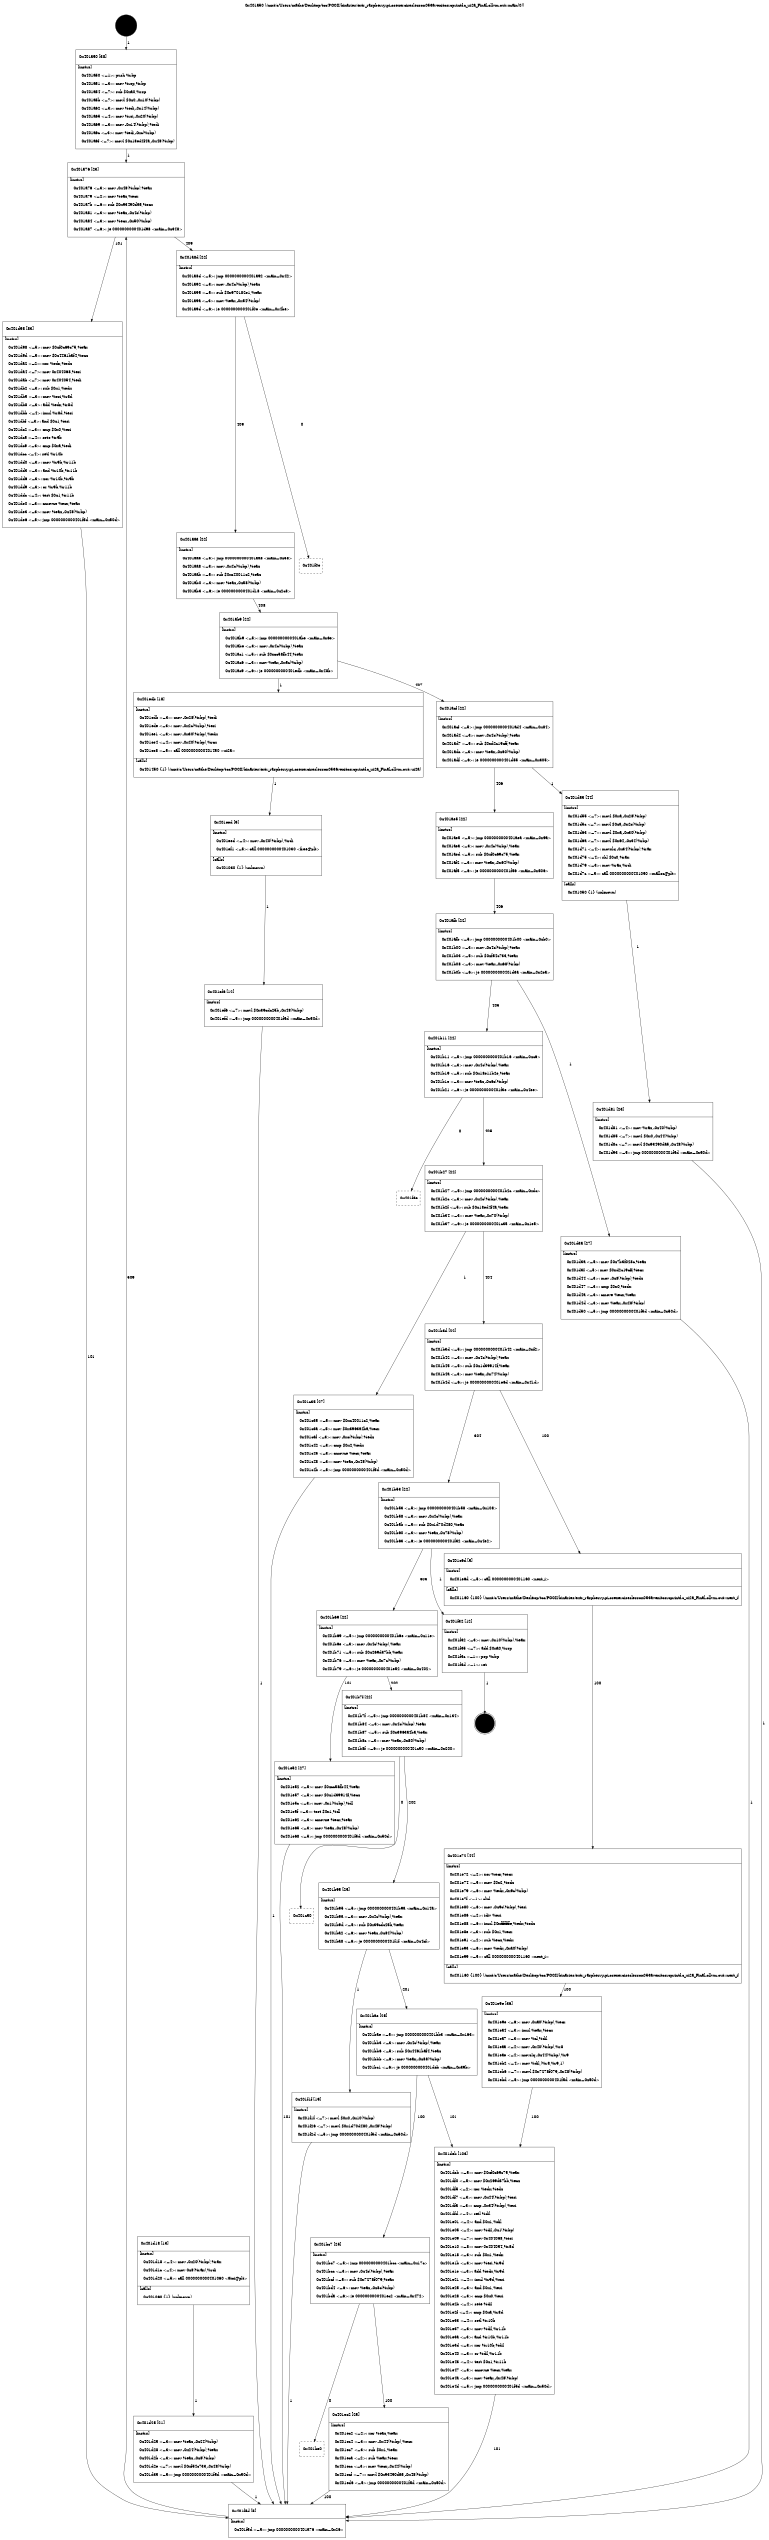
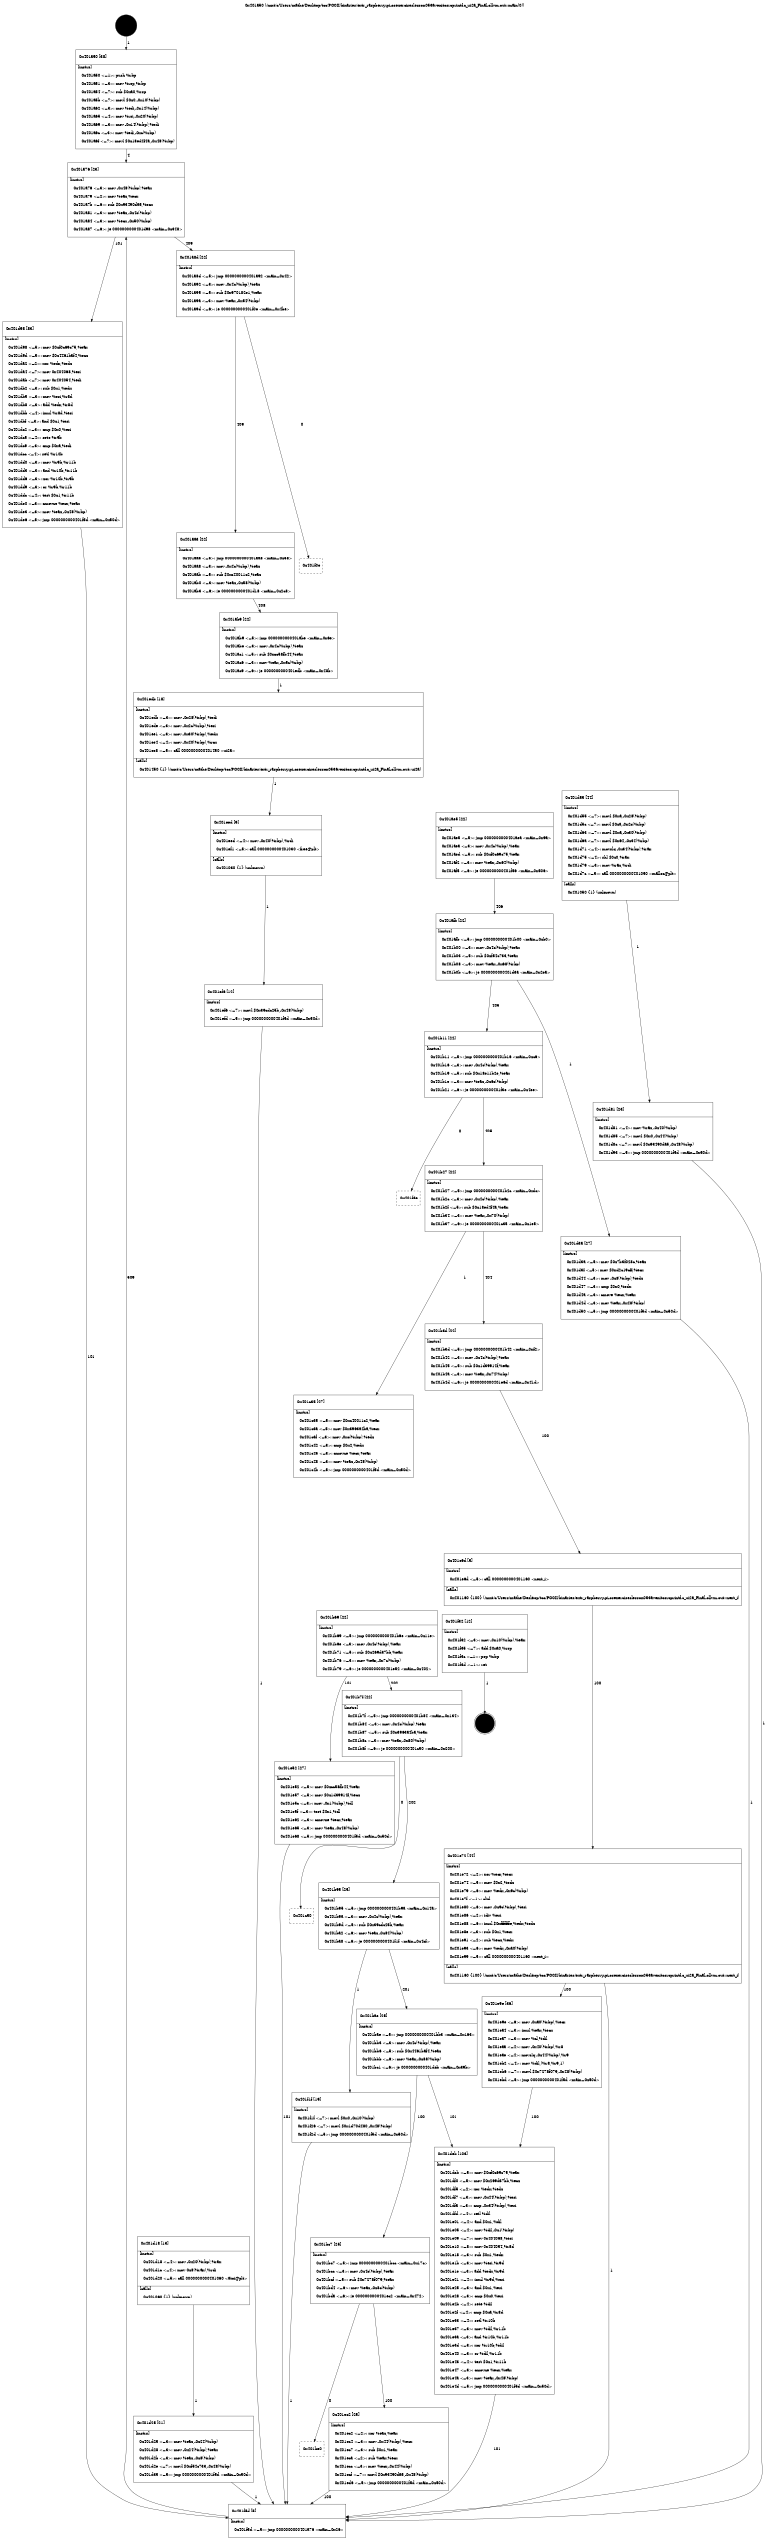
edge "0x401a50 [38]" -> "0x401a76 [23]": label " 1" -> " 4"
node "0x401acf [22]": removed
node "0x401b53 [22]": removed
edge "0x401c35 [27]" -> "0x401f5d [5]": now "0x401e72 [44]" -> "0x401f5d [5]"
